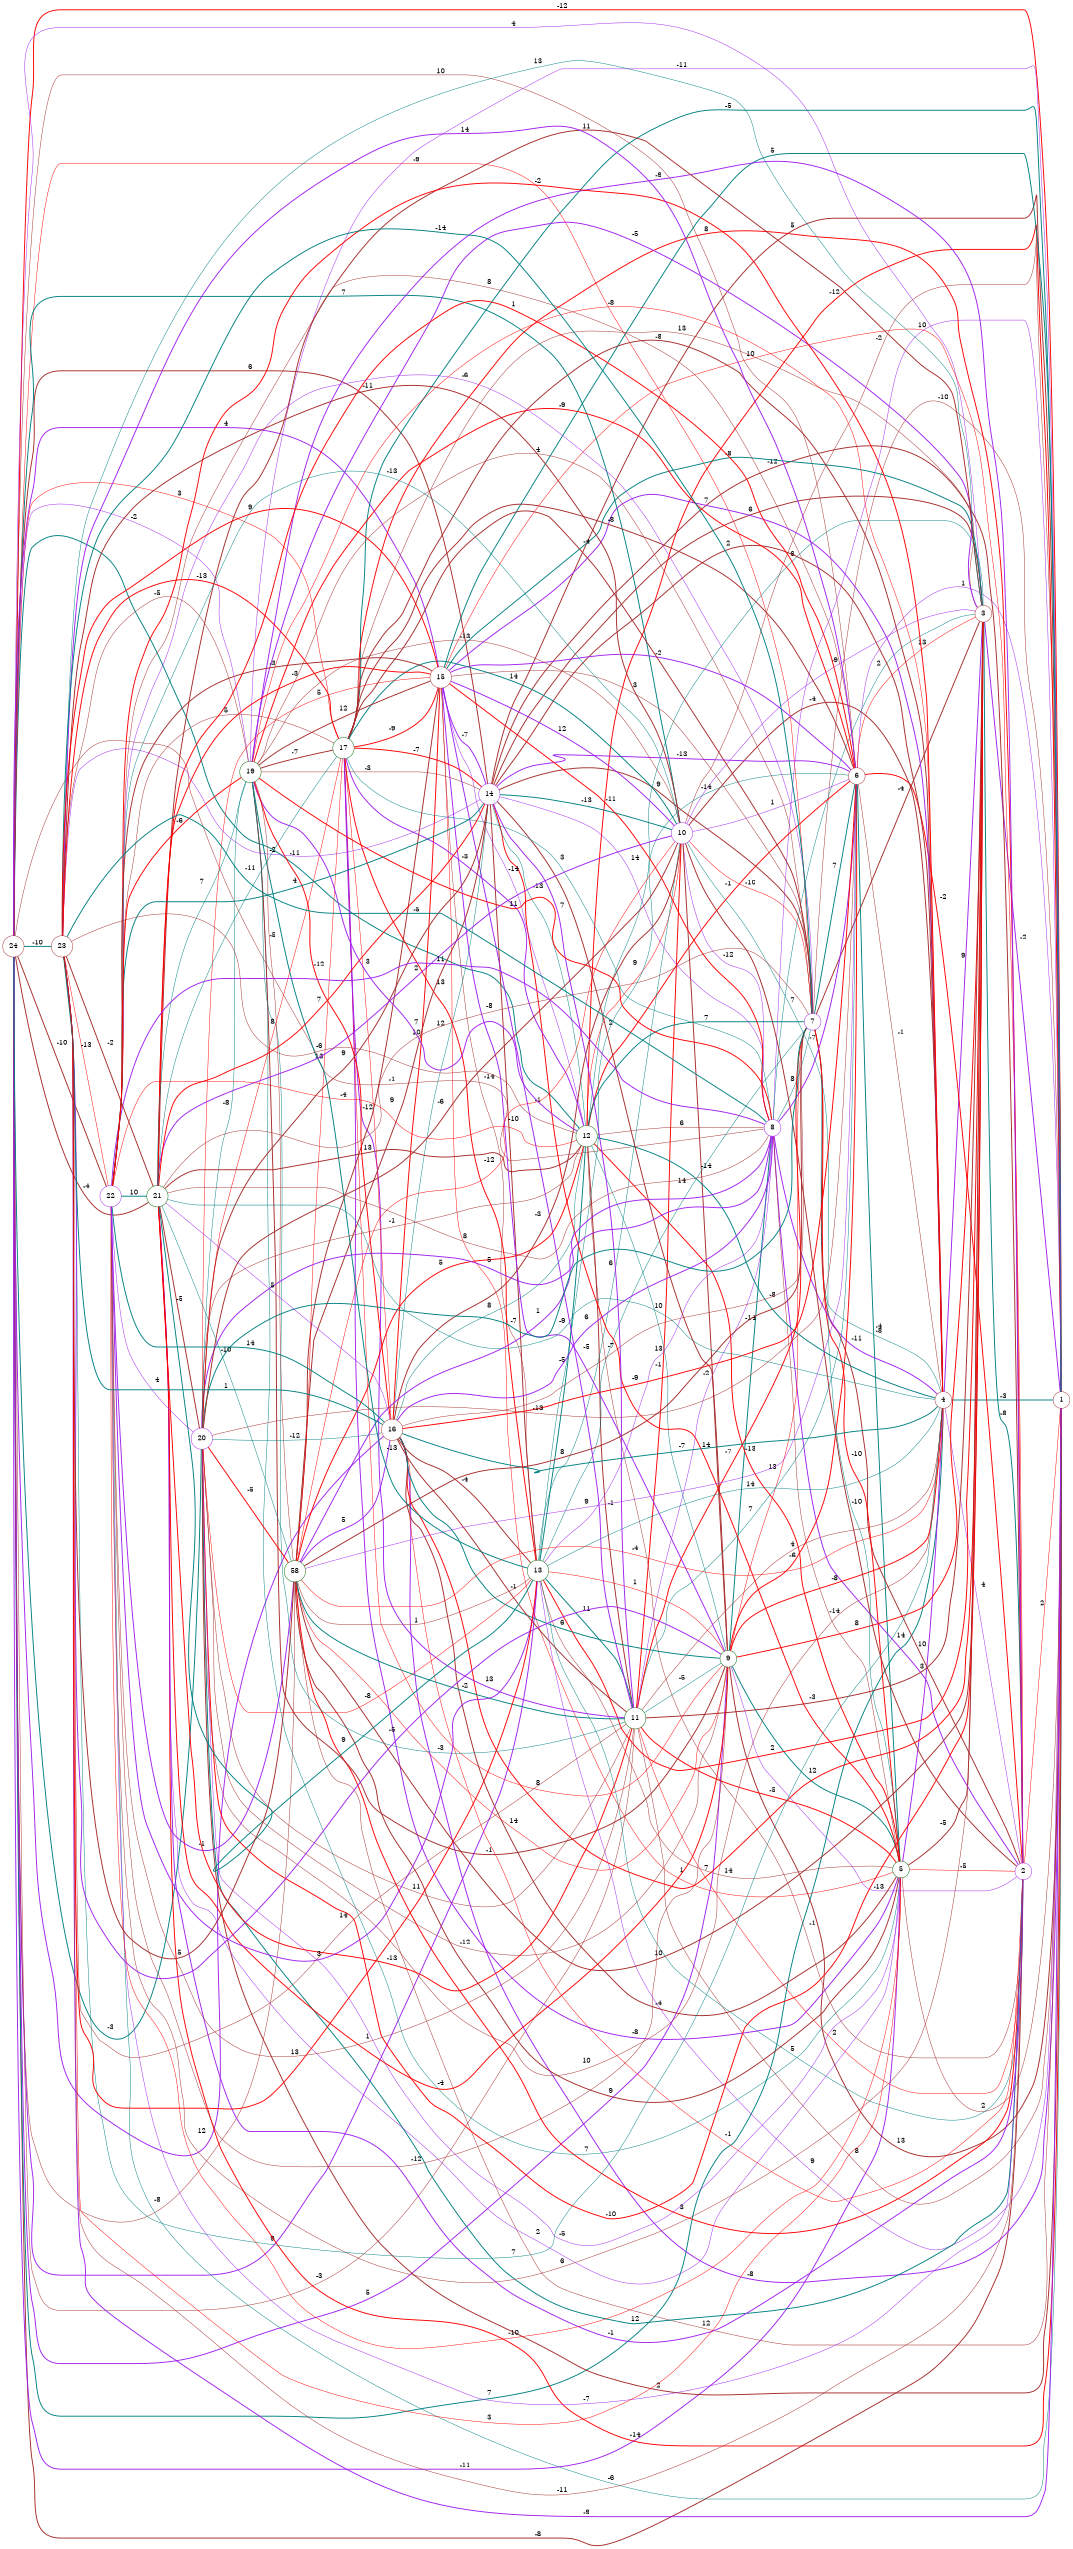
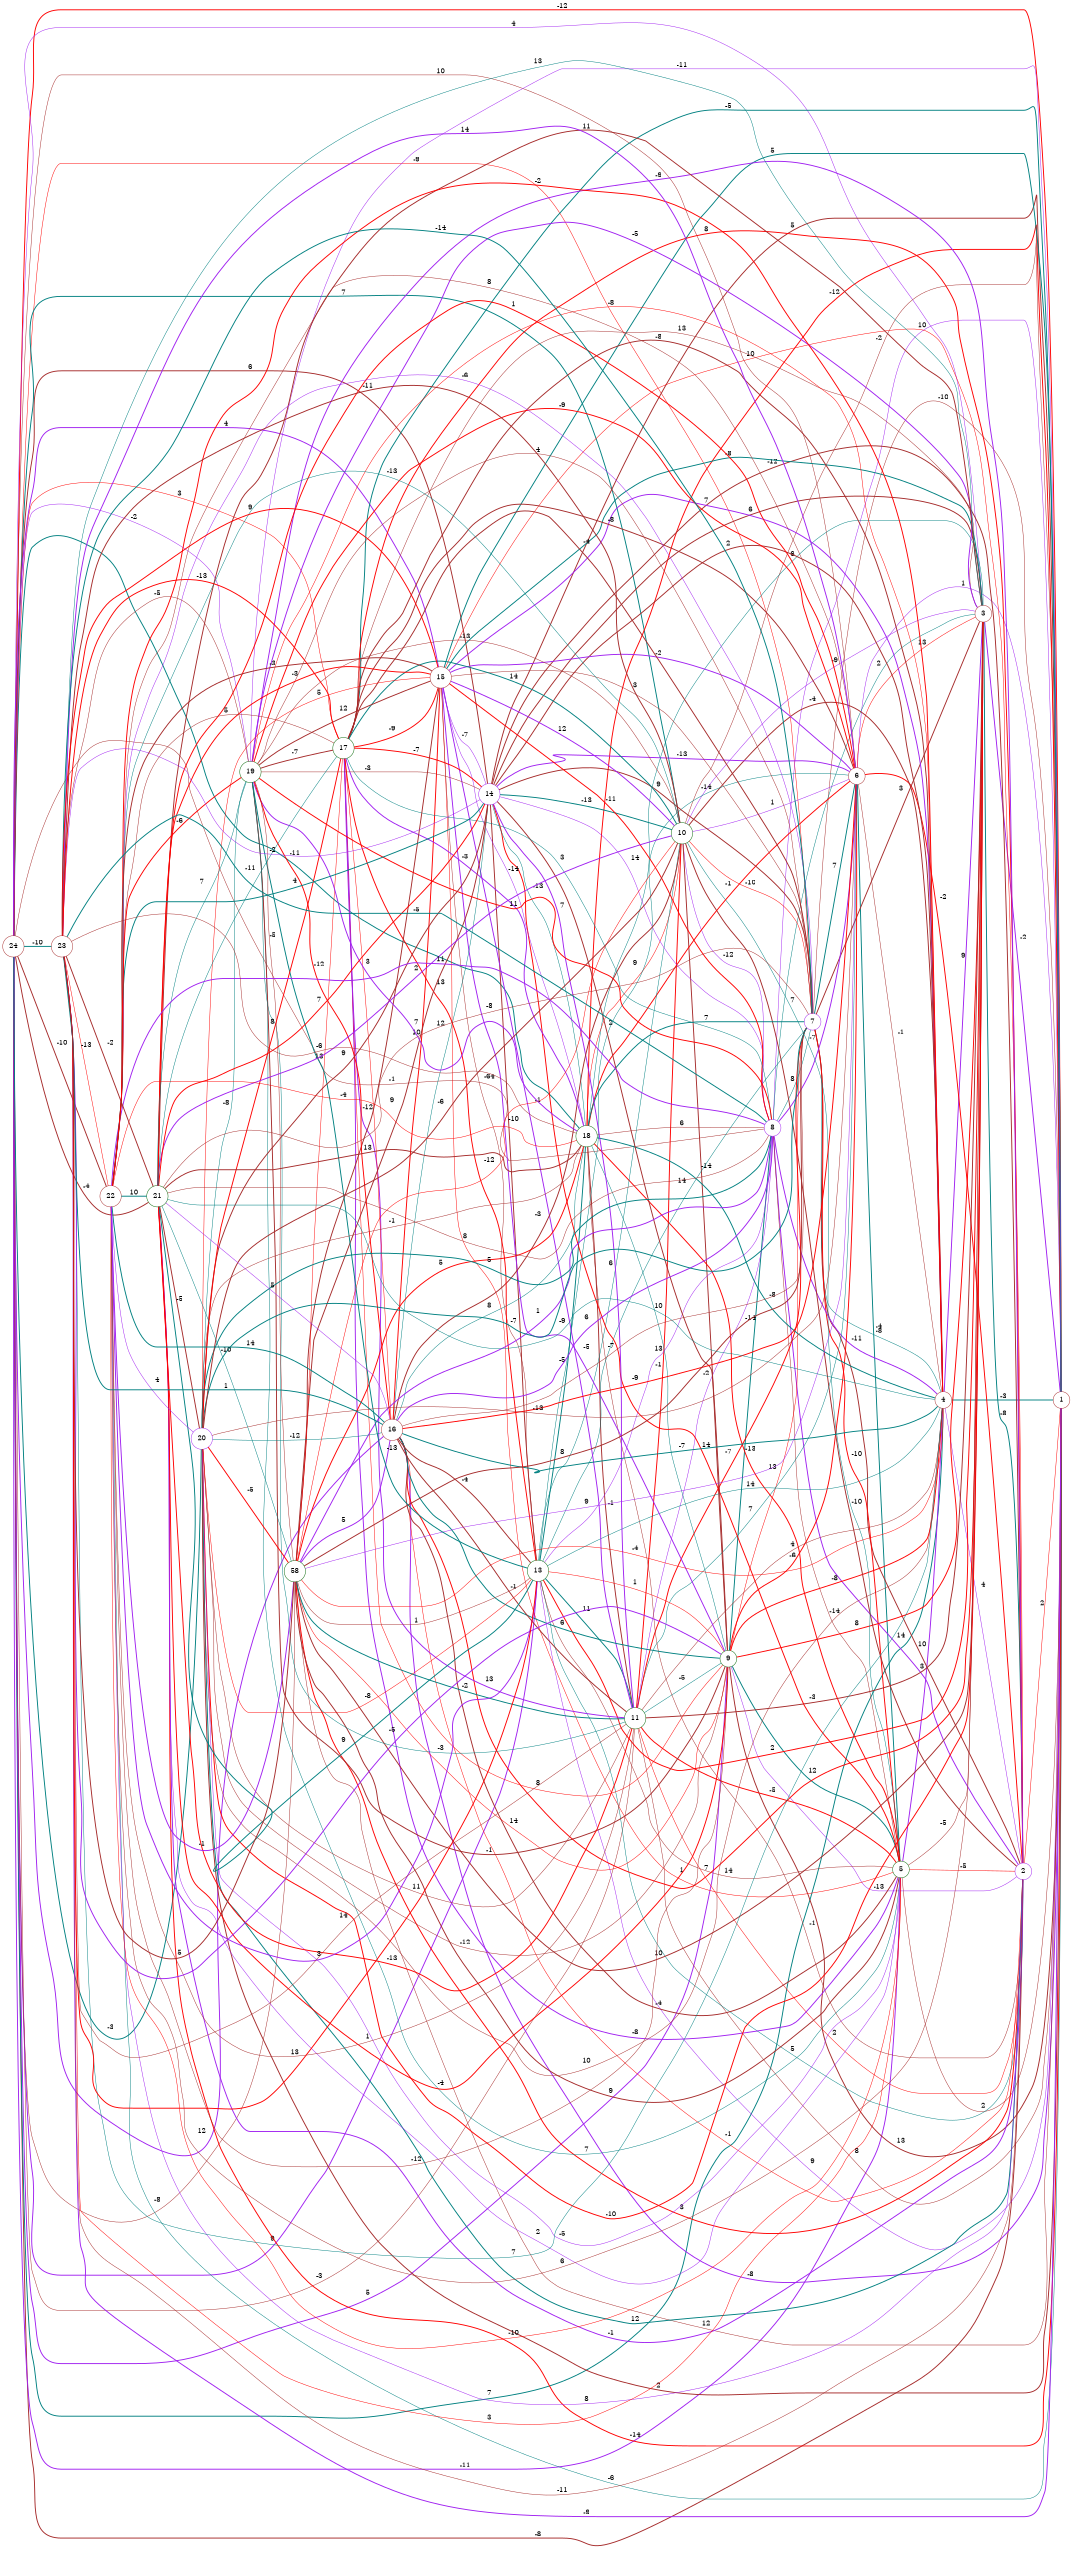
edge "15" -- "14": style bold -> solid
edge "3" -- "7": label "-4" -> "3"
node "10": color purple -> darkgreen
edge "15" -- "13": label "-14" -> "-64"
edge "17" -- "20": style solid -> bold
node "12": label "12" -> "18"
node "22": color purple -> brown
edge "3" -- "5": style bold -> solid
edge "8" -- "20": color purple -> teal
edge "22" -- "2": label "-7" -> "8"
